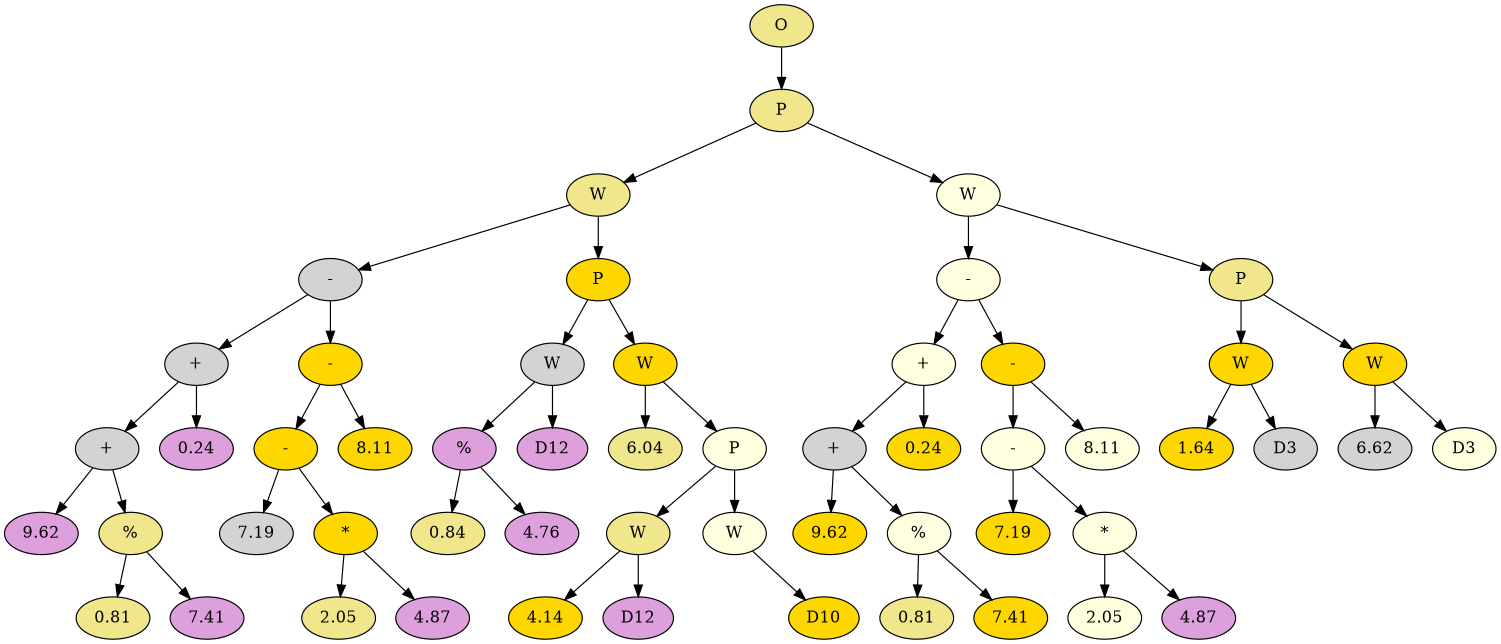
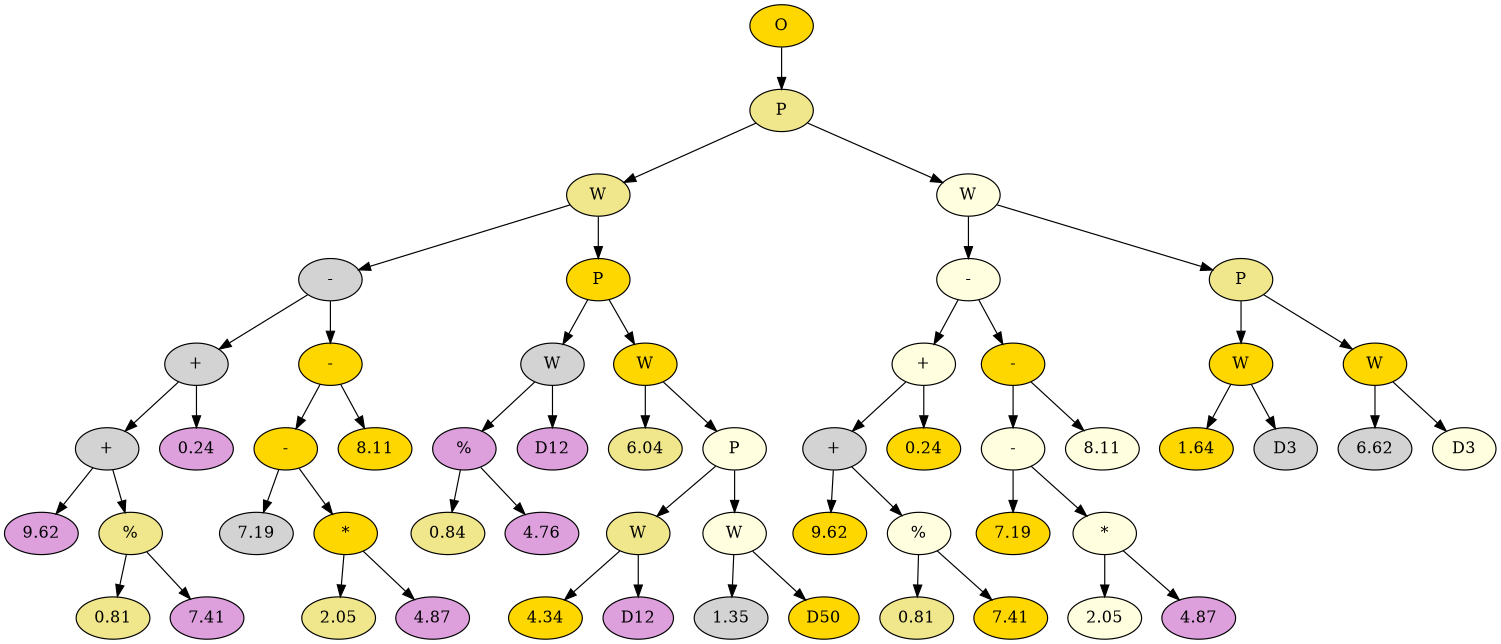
node "O": fillcolor khaki -> gold
node "4.14": label "4.14" -> "4.34"
node "1.35": added
node "D10": label "D10" -> "D50"
